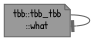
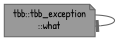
node "tbb::tbb_tbb ::what": label "tbb::tbb_tbb ::what" -> "tbb::tbb_exception ::what"
